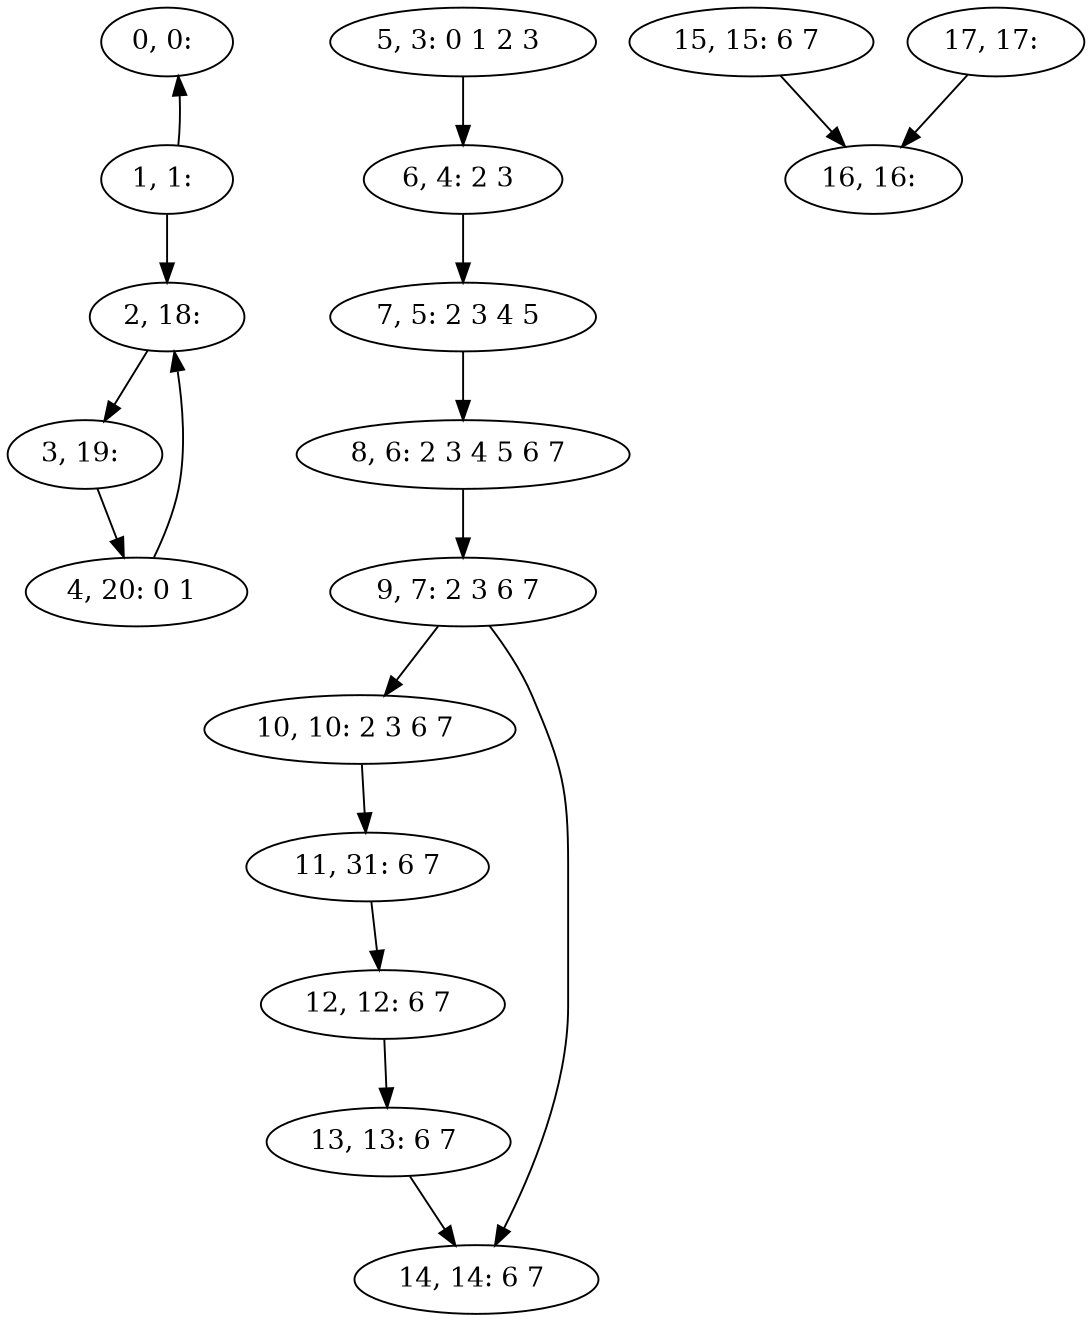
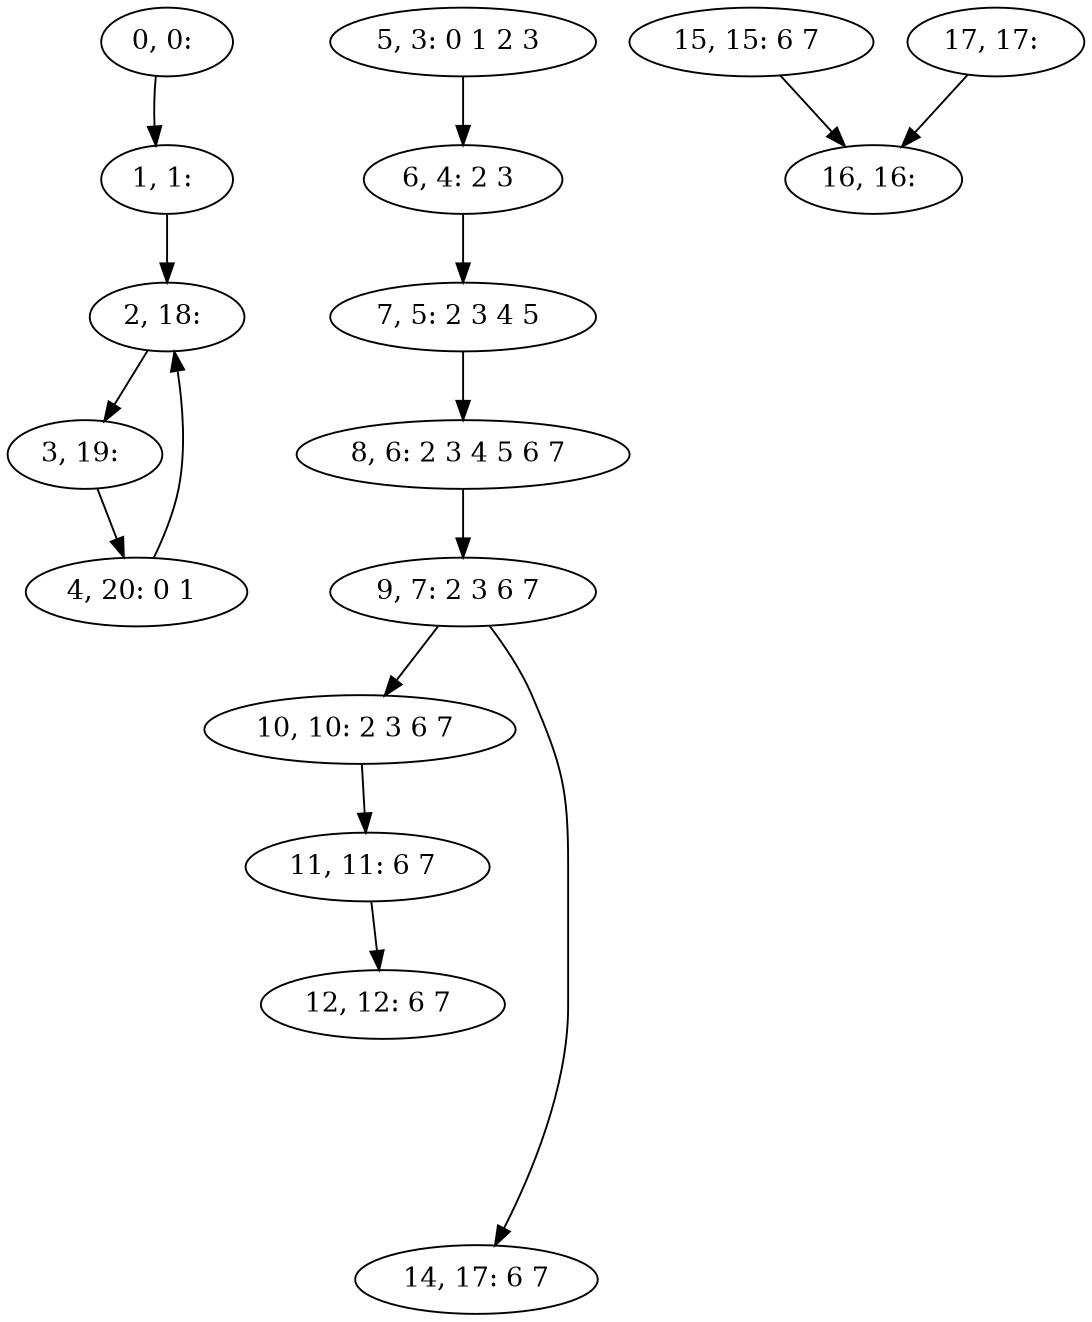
edge "1, 1:" -> "0, 0:": reversed
node "11, 31: 6 7": label "11, 31: 6 7" -> "11, 11: 6 7"
node "13, 13: 6 7": removed
node "14, 14: 6 7": label "14, 14: 6 7" -> "14, 17: 6 7"
